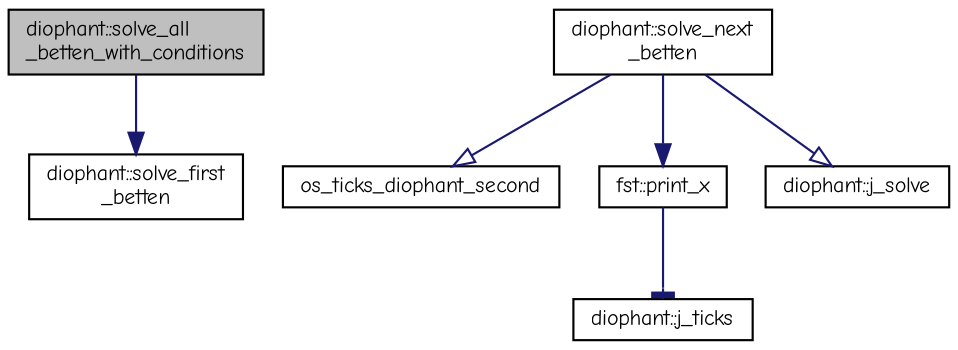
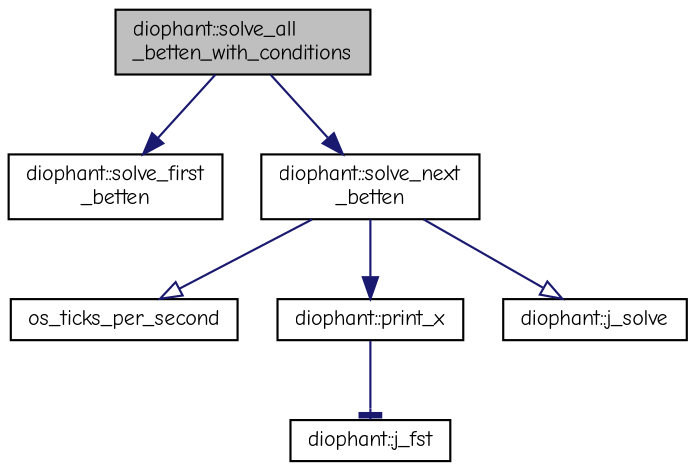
edge "diophant::solve_all _betten_with_conditions" -> "diophant::solve_next _betten": added
node "os_ticks_diophant_second": label "os_ticks_diophant_second" -> "os_ticks_per_second"
node "fst::print_x": label "fst::print_x" -> "diophant::print_x"
node "diophant::j_ticks": label "diophant::j_ticks" -> "diophant::j_fst"
